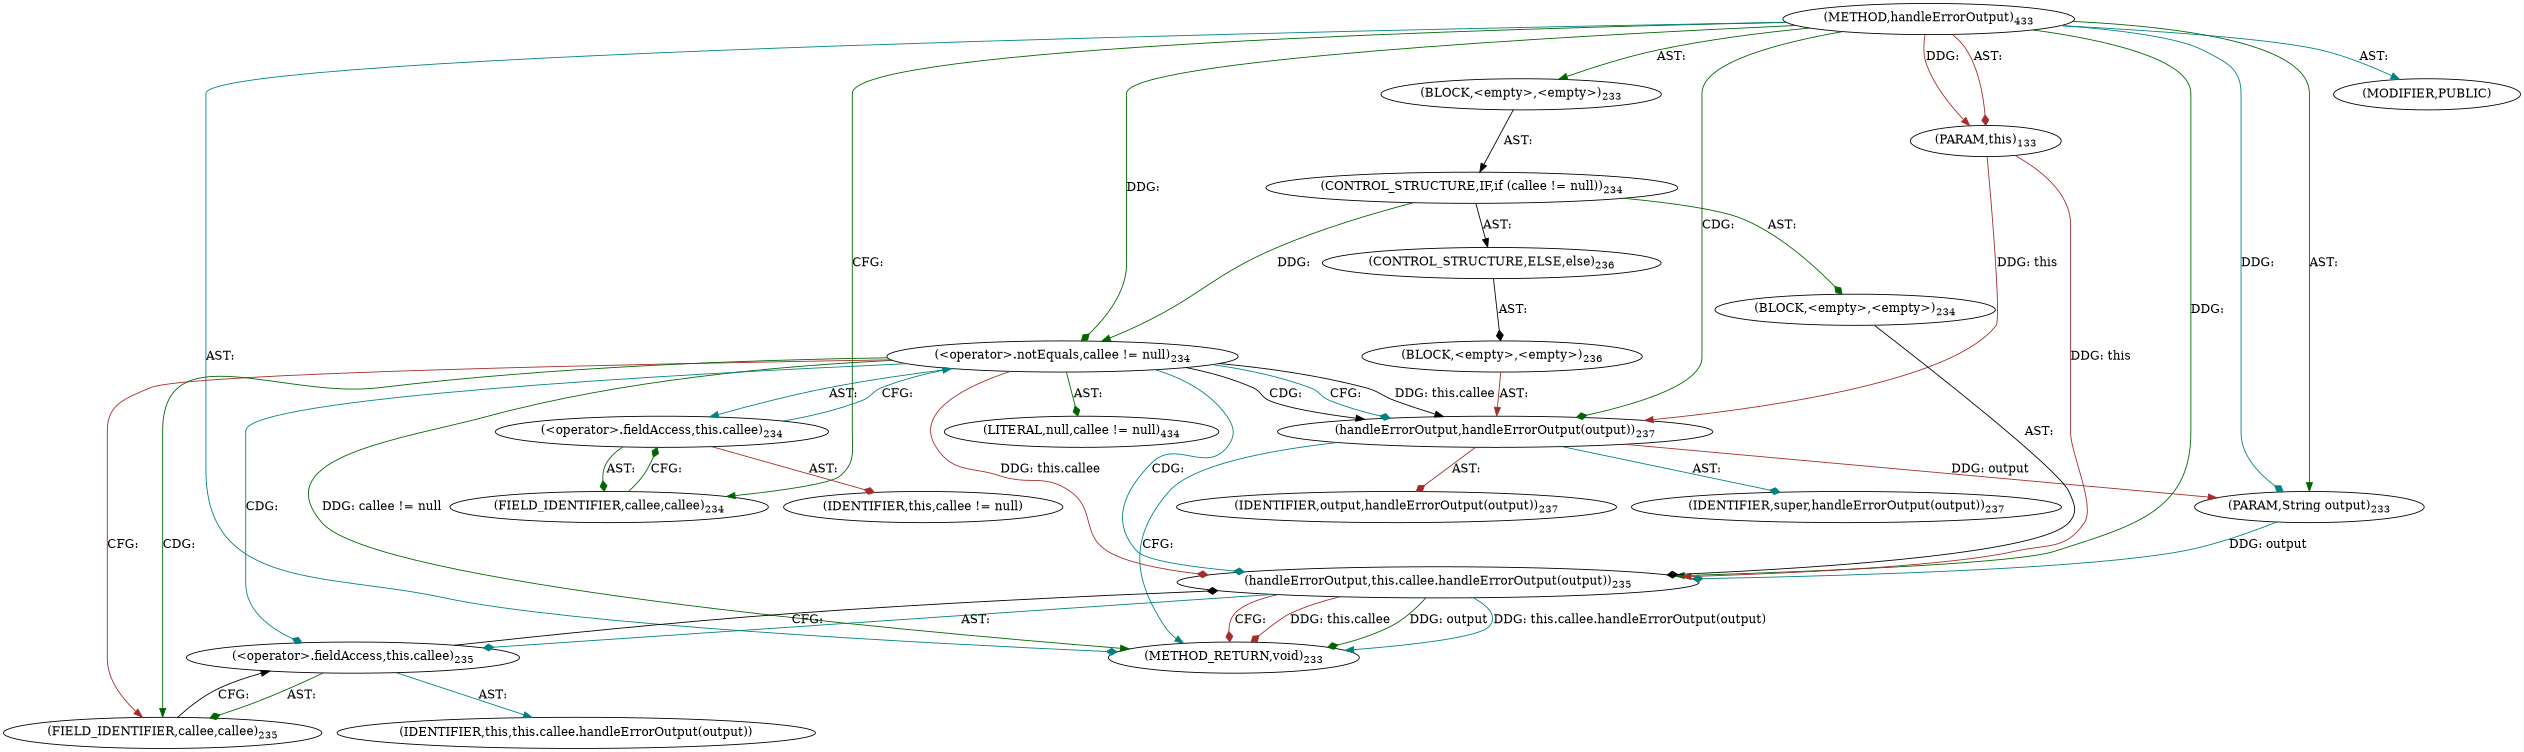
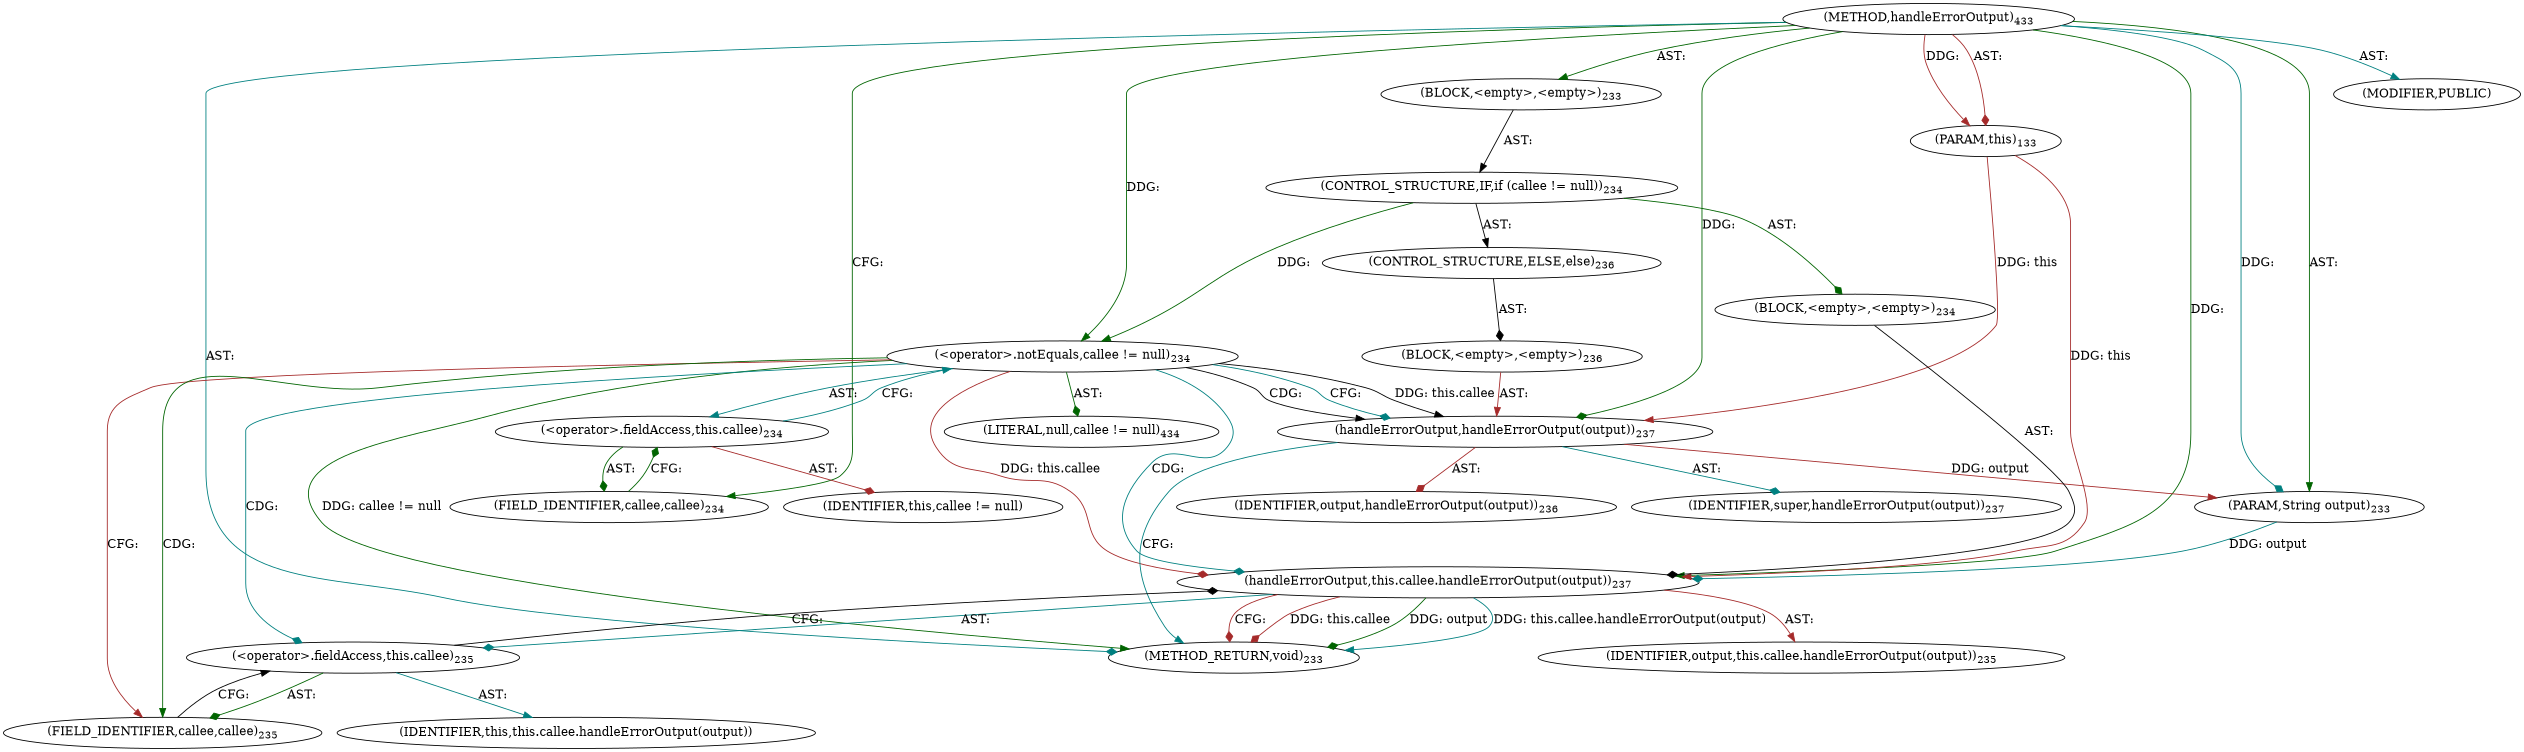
edge "(METHOD,handleErrorOutput)" -> "(<operator>.notEquals,callee != null)": arrowhead diamond -> normal
edge "(METHOD,handleErrorOutput)" -> "(handleErrorOutput,handleErrorOutput(output))": label "CDG: " -> "DDG: "
node "(IDENTIFIER,output,handleErrorOutput(output))": text "237" -> "236"
node "(handleErrorOutput,this.callee.handleErrorOutput(output))": text "235" -> "237"
node "(IDENTIFIER,output,this.callee.handleErrorOutput(output))": added
